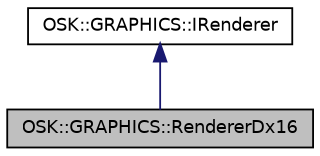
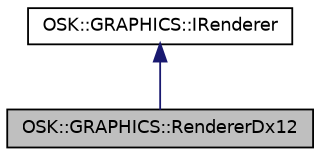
node "OSK::GRAPHICS::RendererDx16": label "OSK::GRAPHICS::RendererDx16" -> "OSK::GRAPHICS::RendererDx12"
